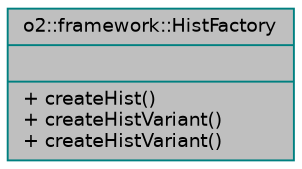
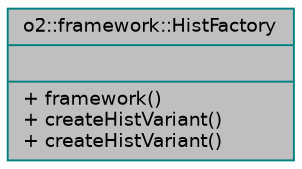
node "o2::framework::HistFactory": text "+ createHist()" -> "+ framework()"
